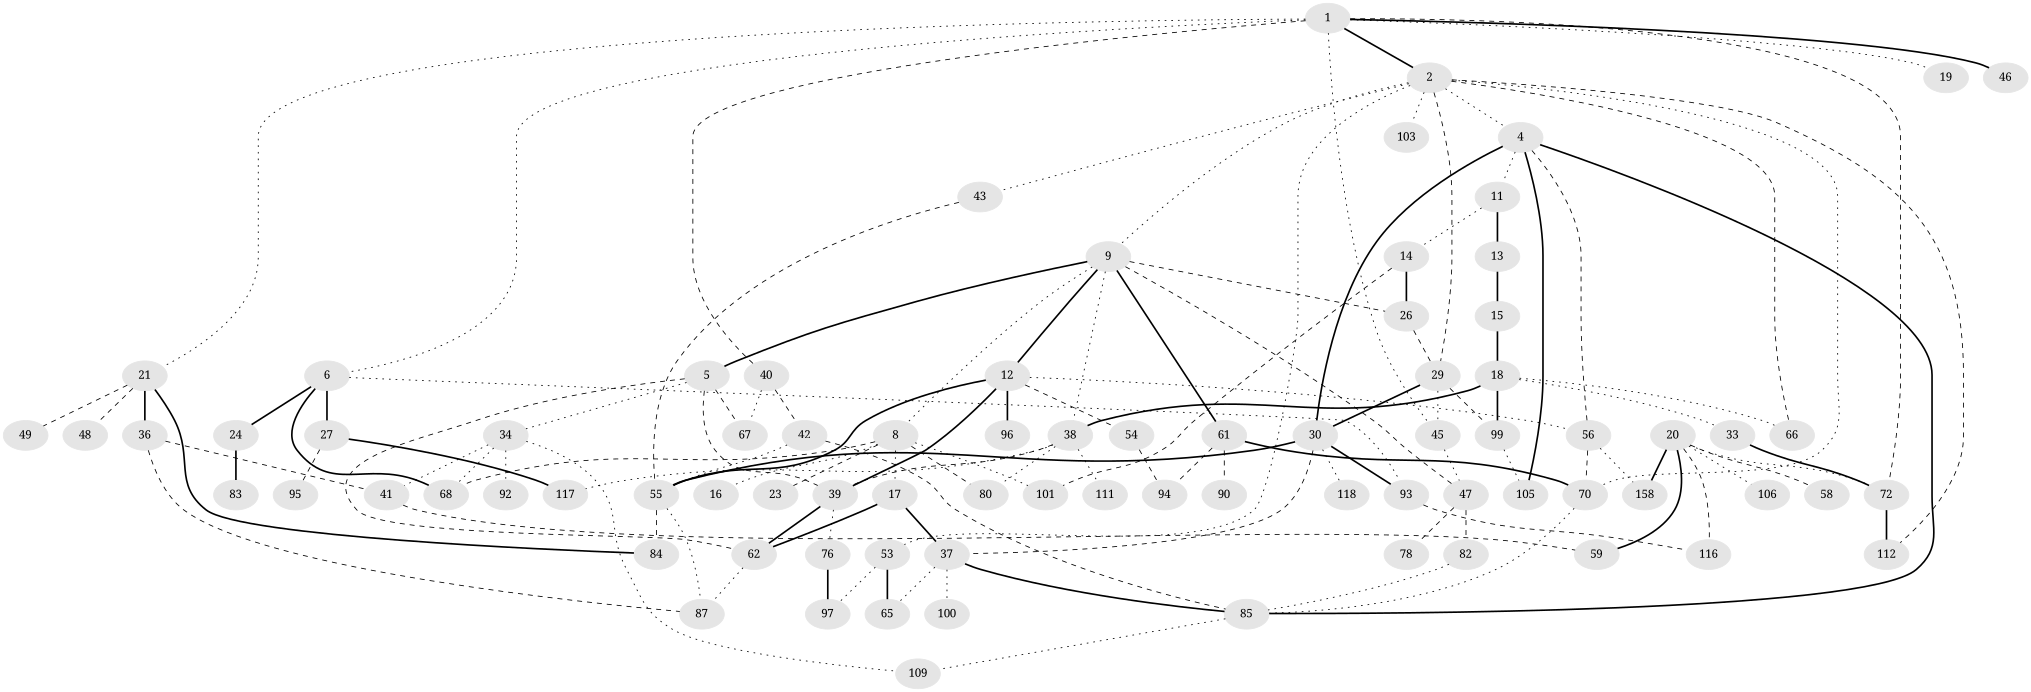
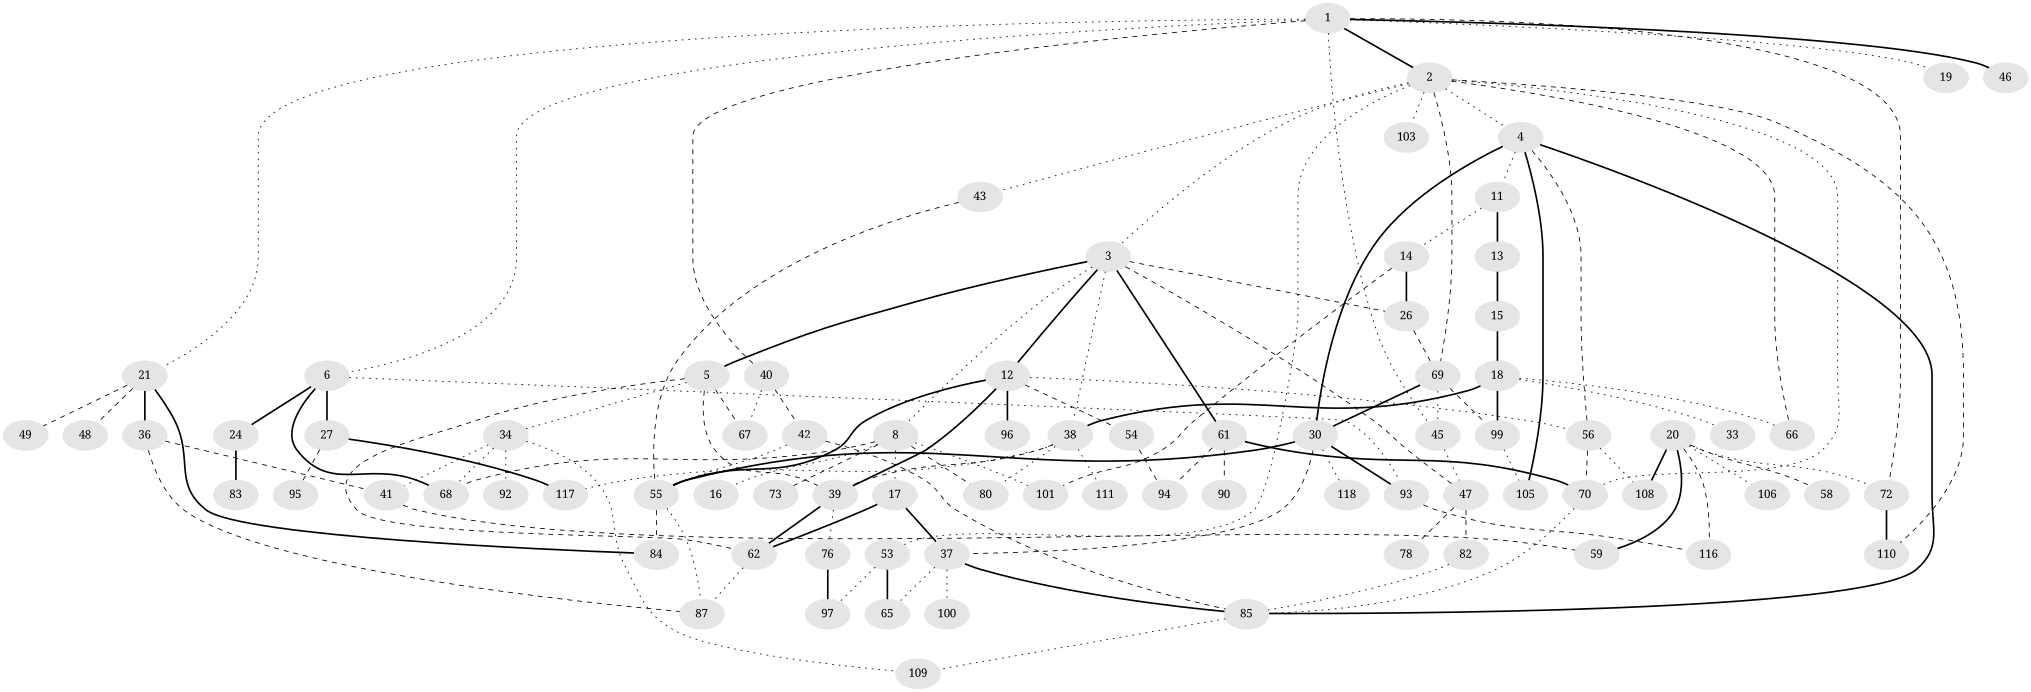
node "9": label "9" -> "3"
node "29": label "29" -> "69"
edge "33" -- "72": removed
node "23": label "23" -> "73"
node "158": label "158" -> "108"
node "112": label "112" -> "110"
